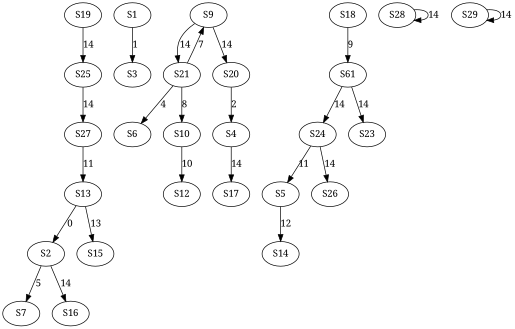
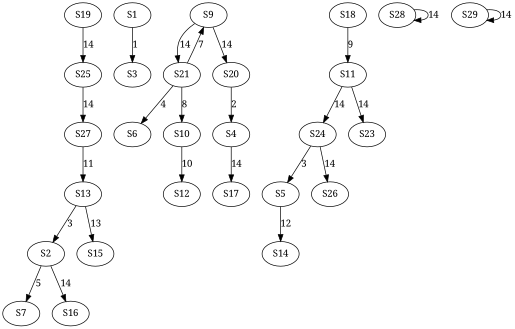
node "S61": label "S61" -> "S11"
edge "S24" -> "S5": label "11" -> "3"
edge "S13" -> "S2": label "0" -> "3"
